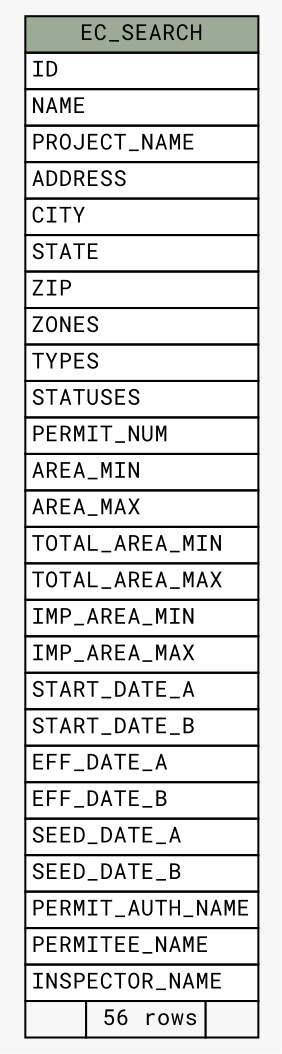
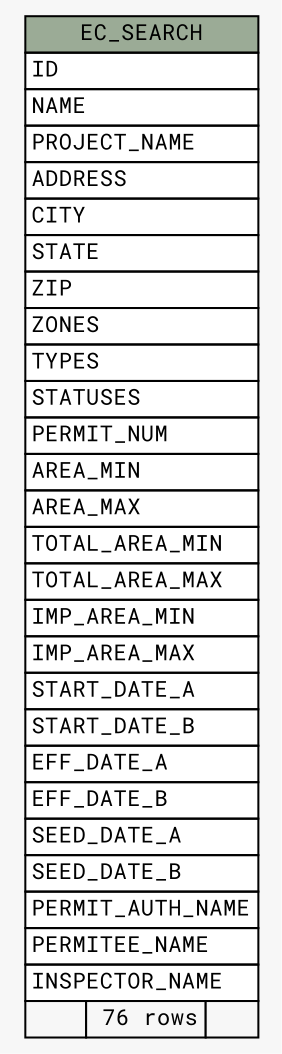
node "EC_SEARCH": text "56 rows" -> "76 rows"
